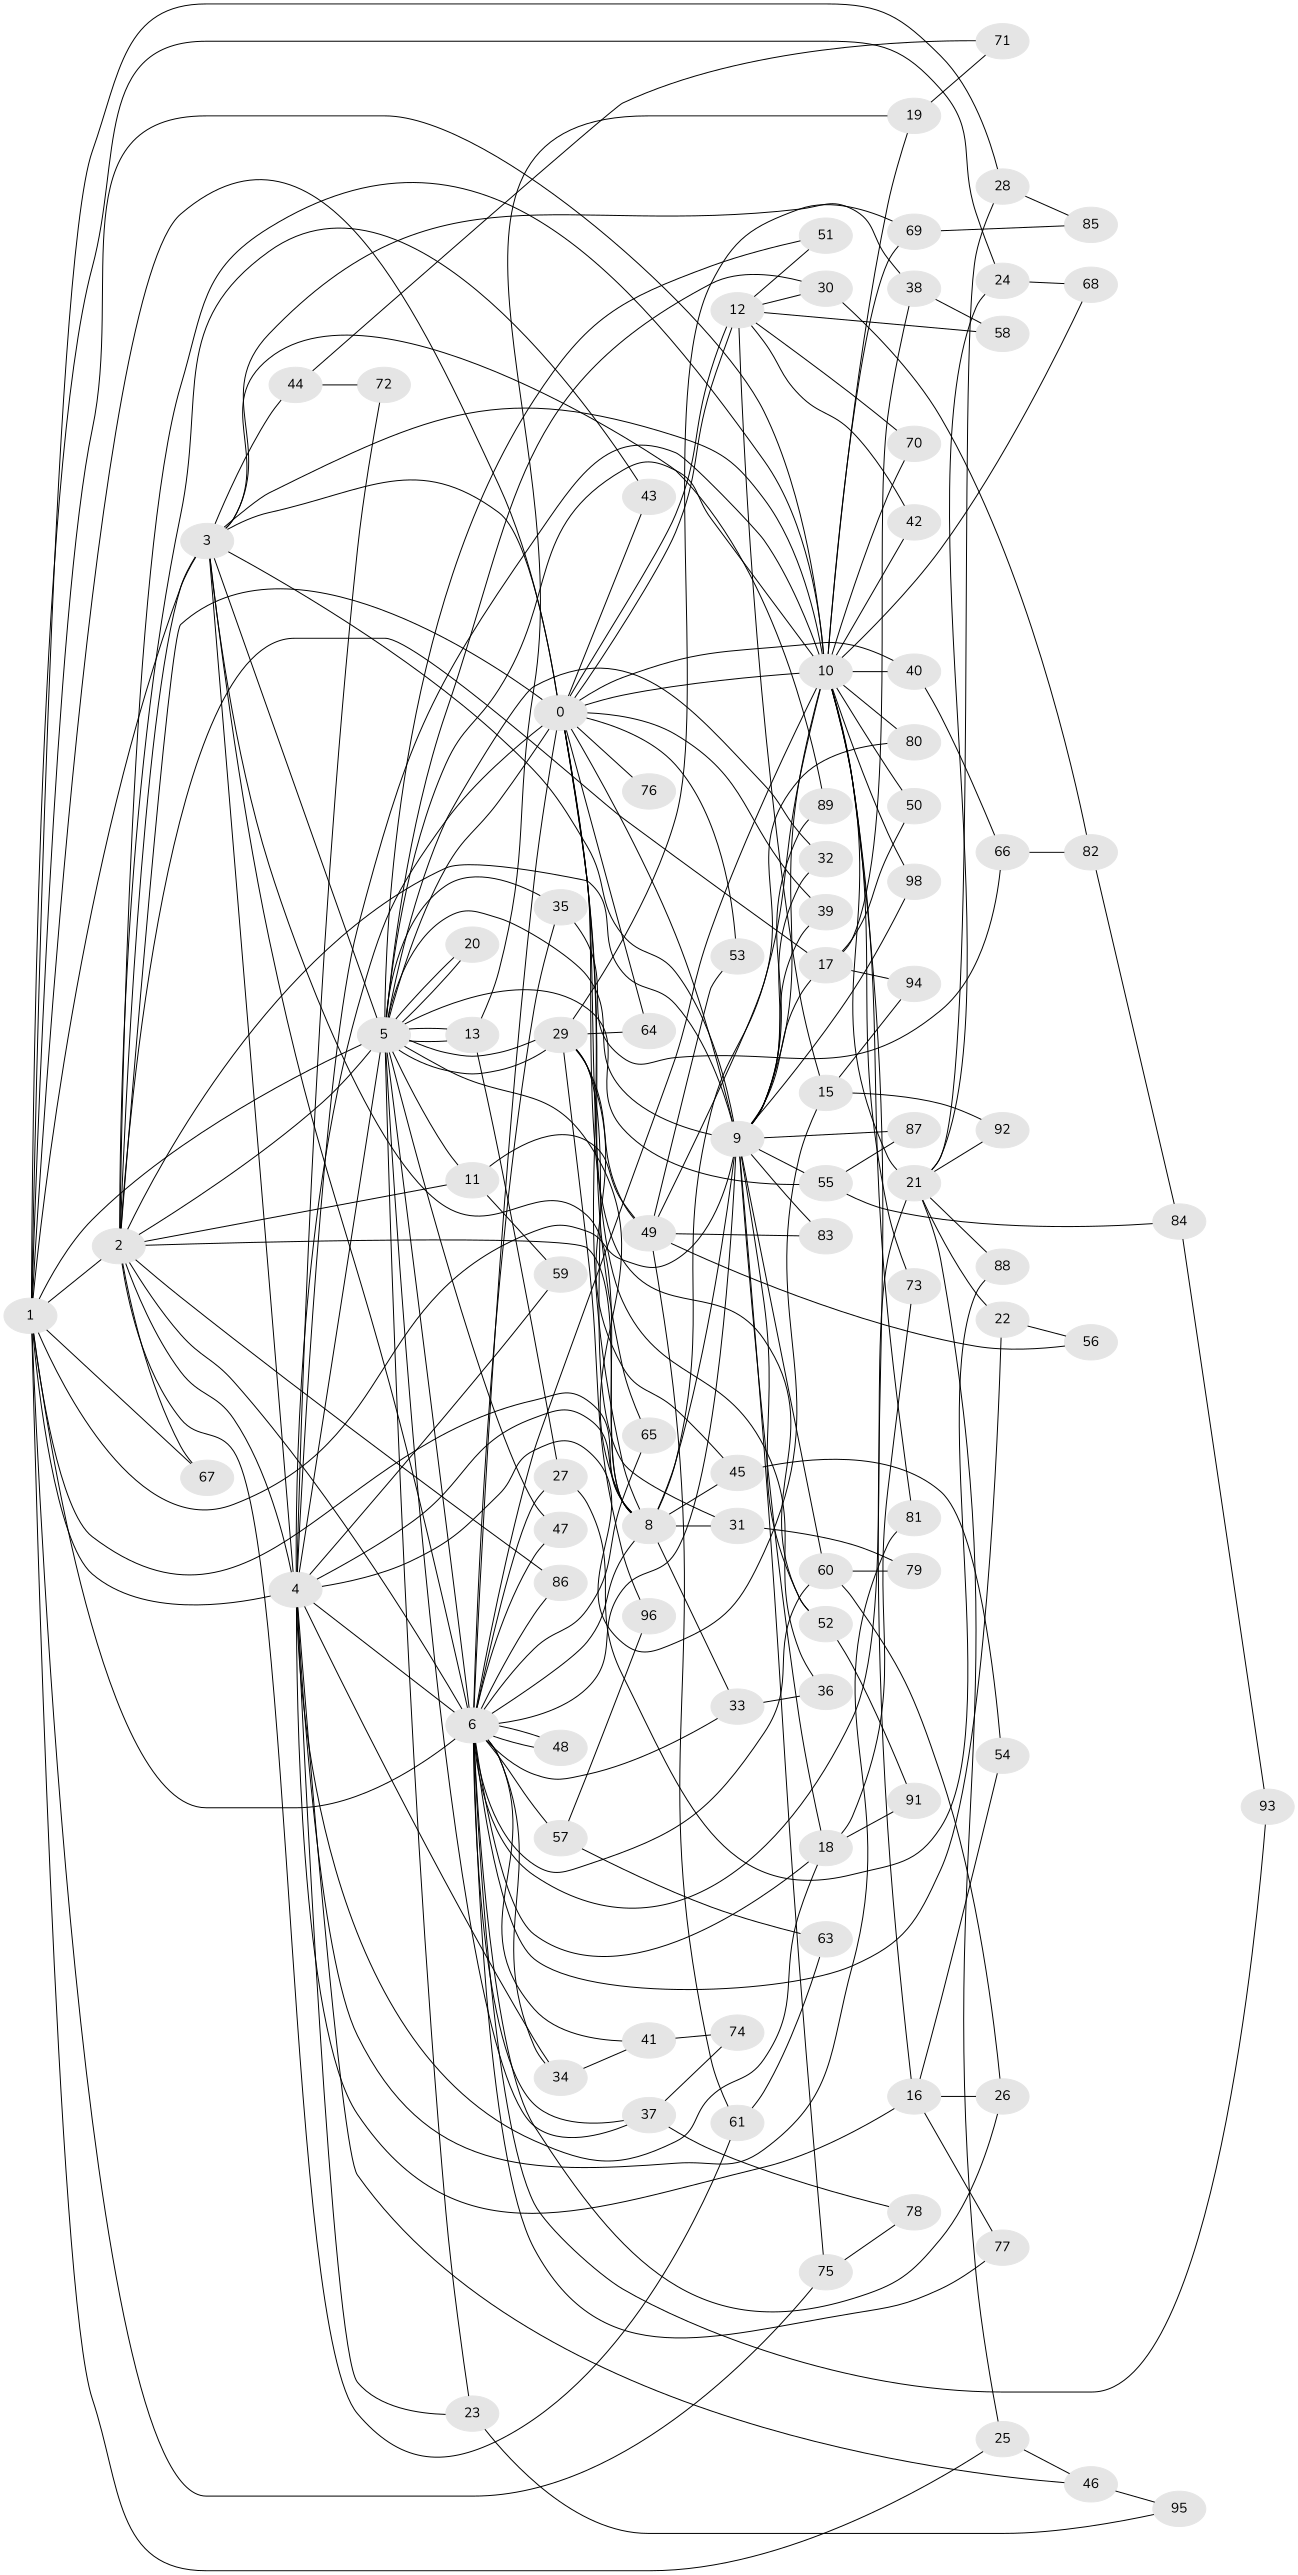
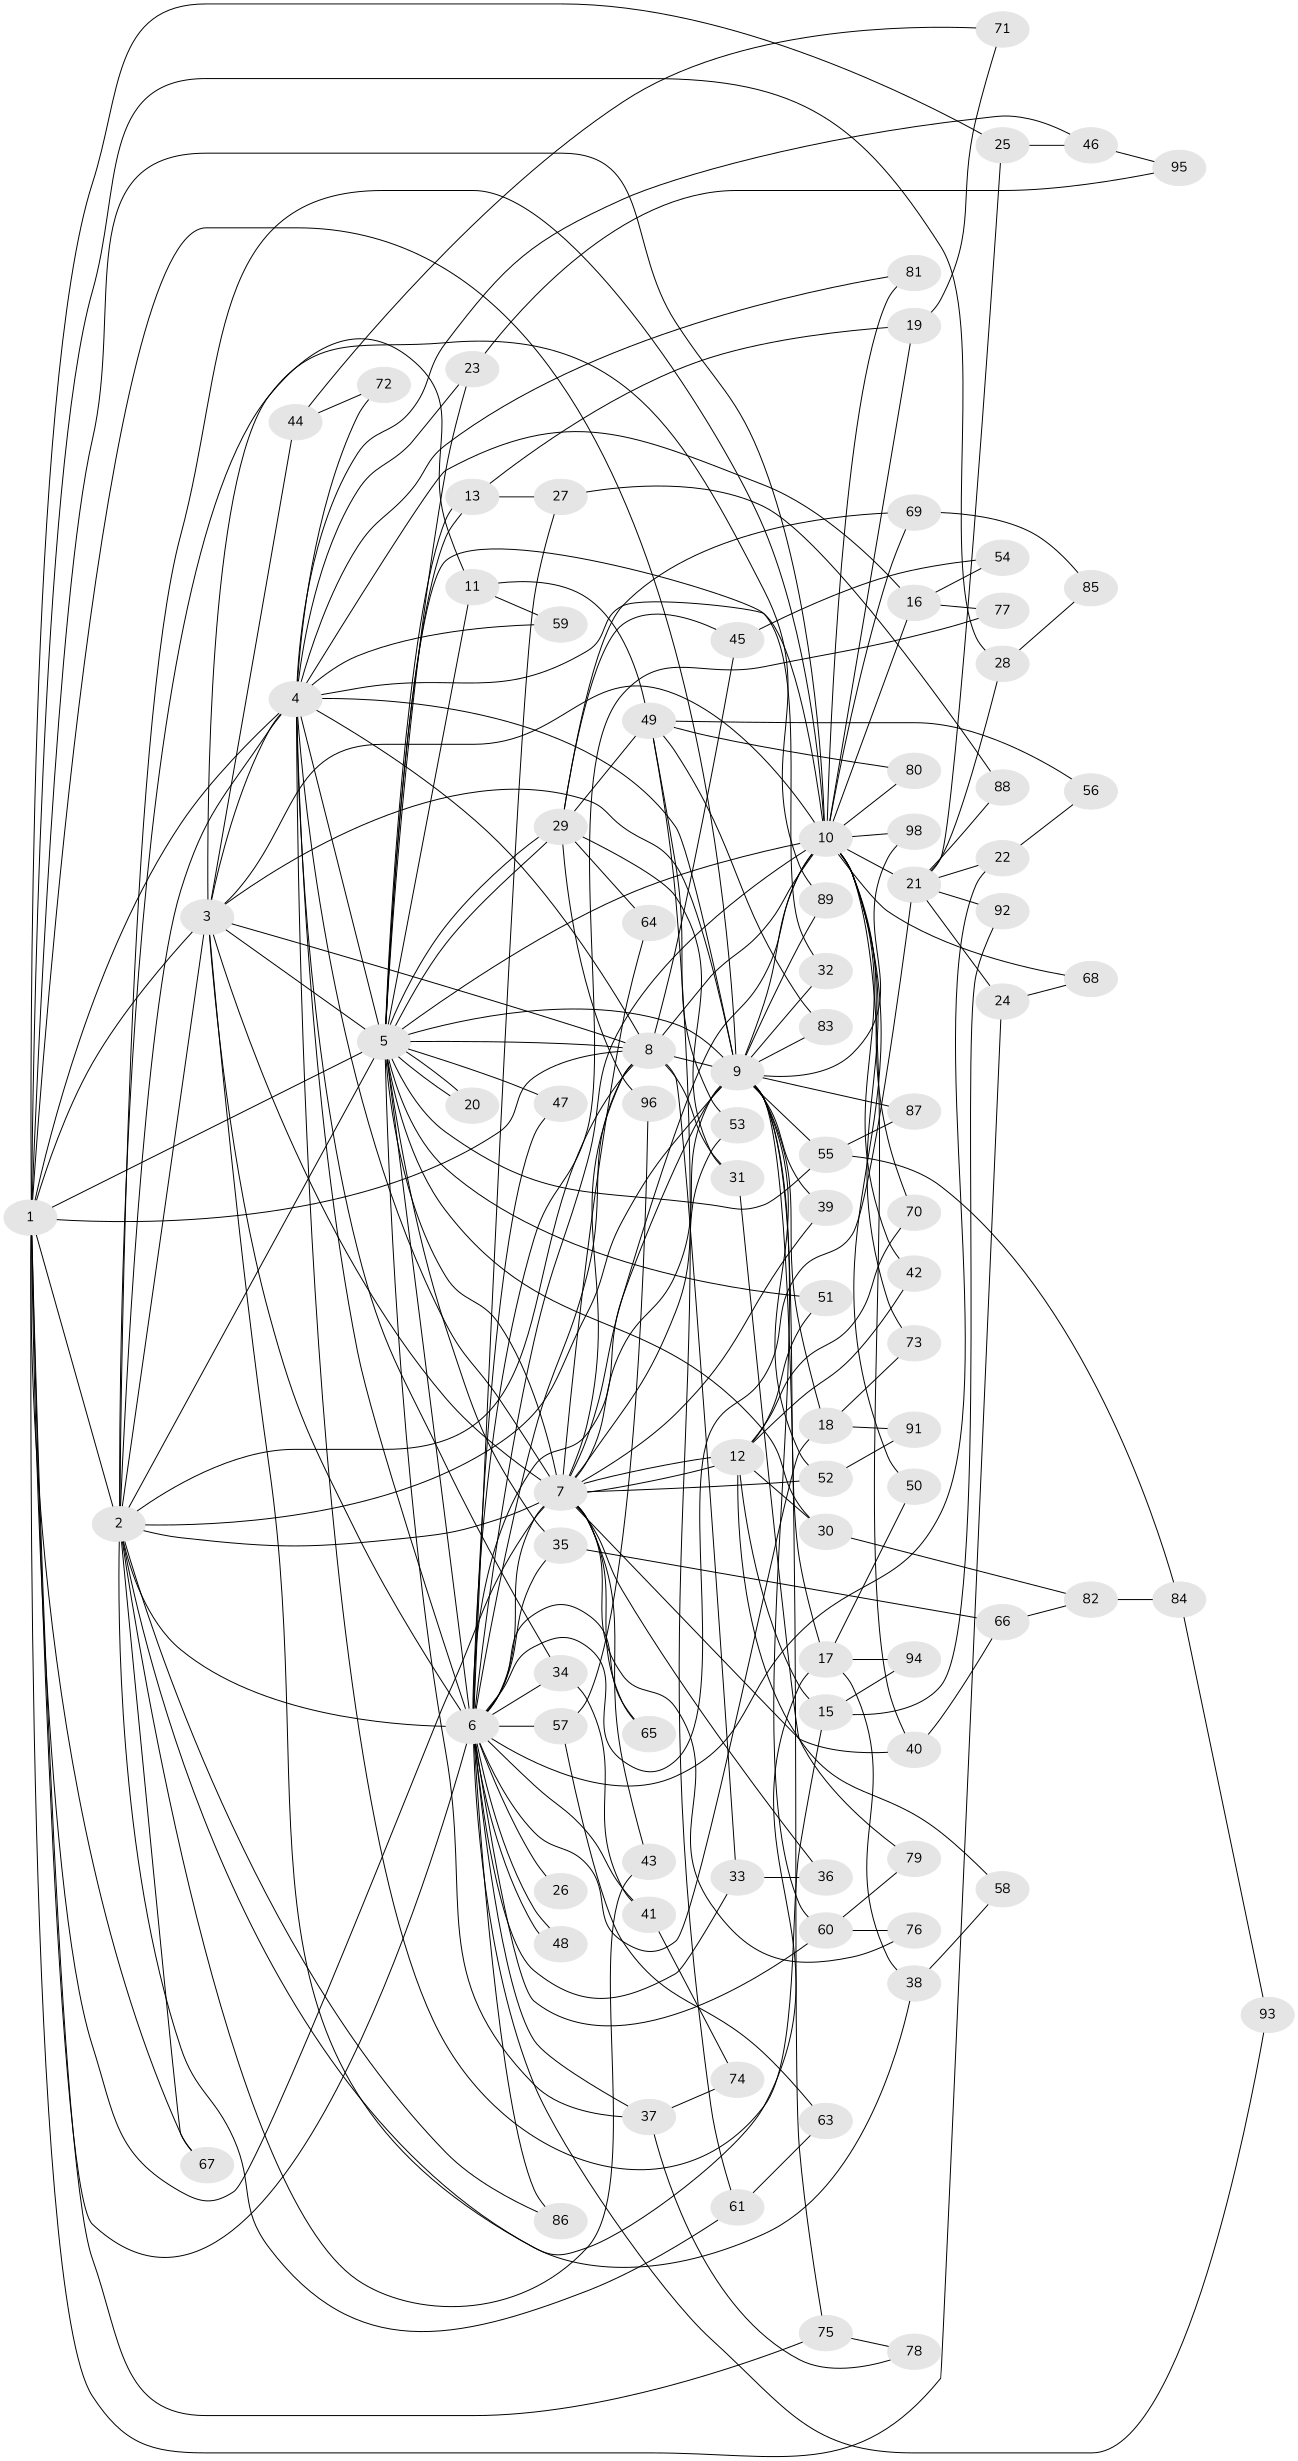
node "0": label "0" -> "7"
edge "60" -- "26": now "60" -- "76"
edge "16" -- "26": removed
edge "4" -- "18": now "4" -- "9"
